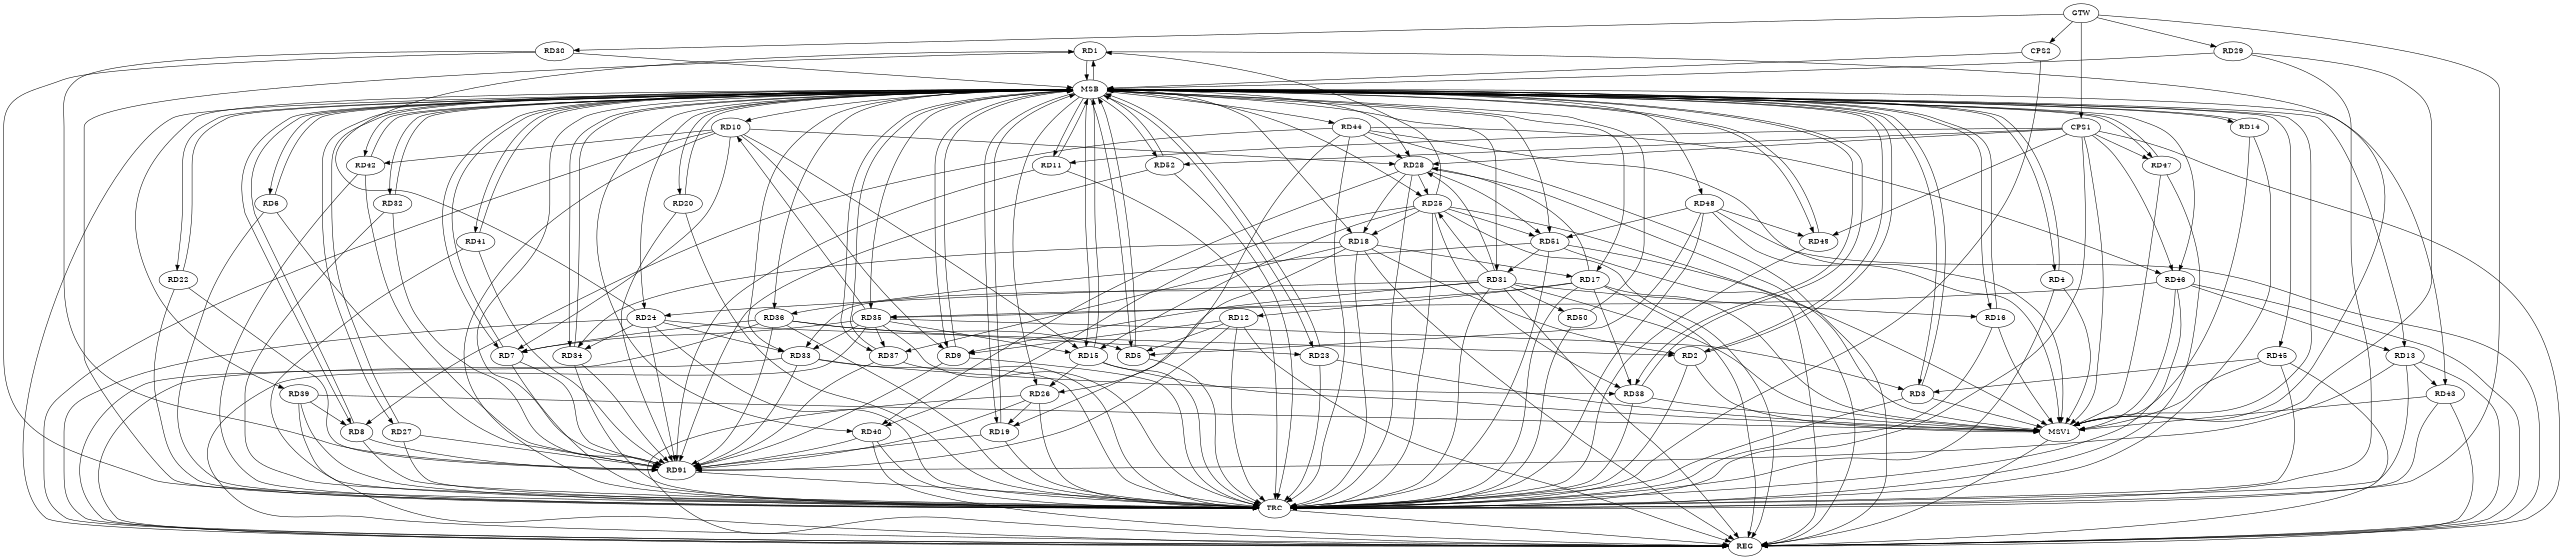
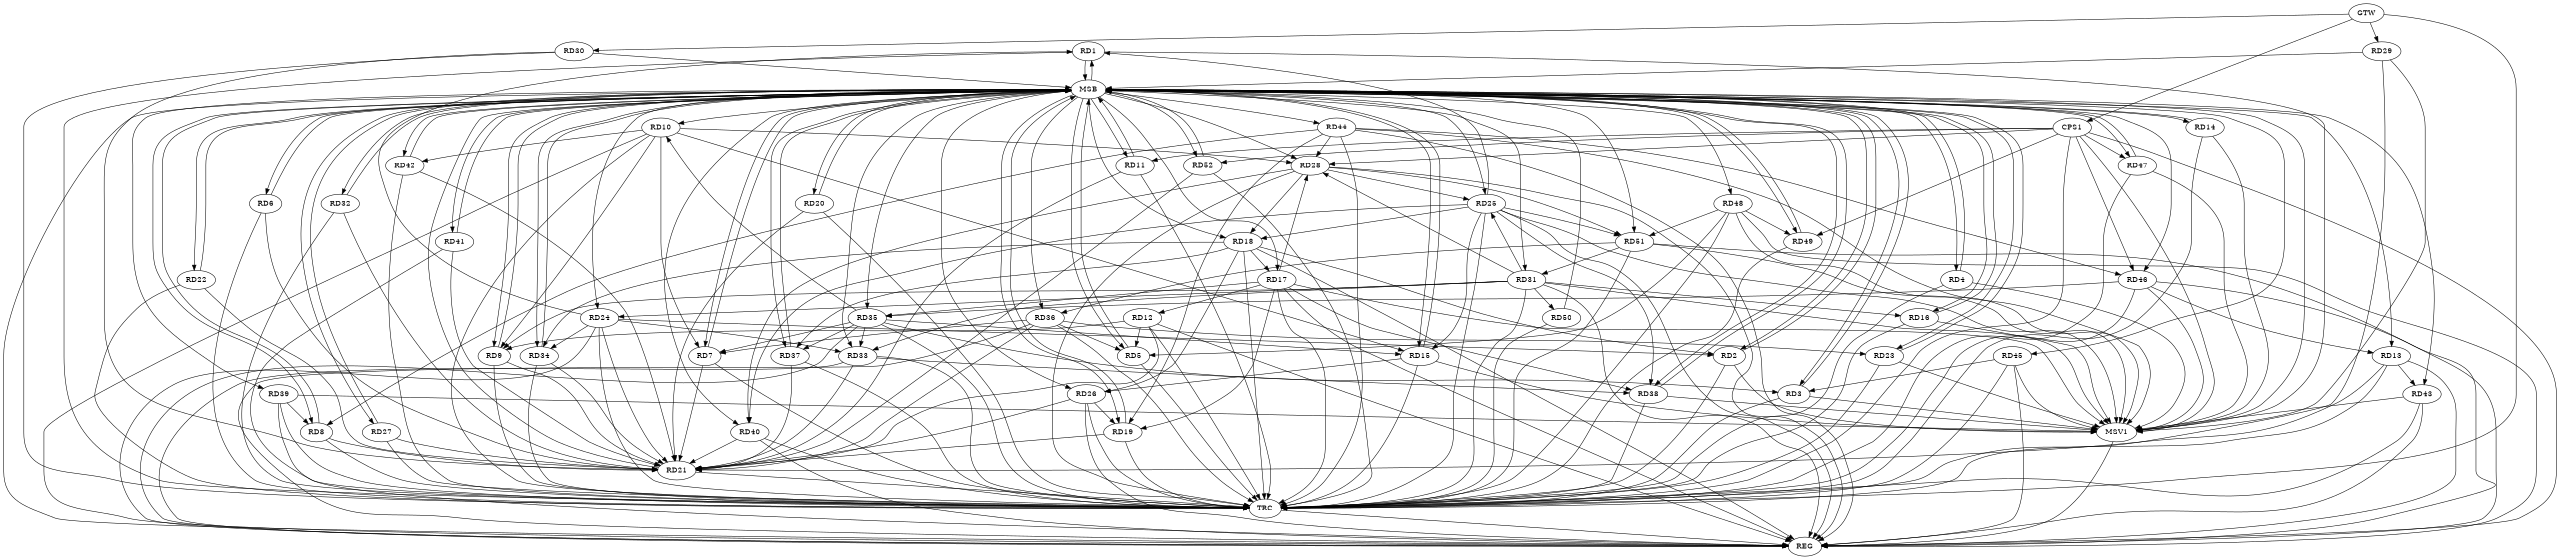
node "CPS2": removed
edge "RD17" -> "RD19": added
node "RD91": label "RD91" -> "RD21"
